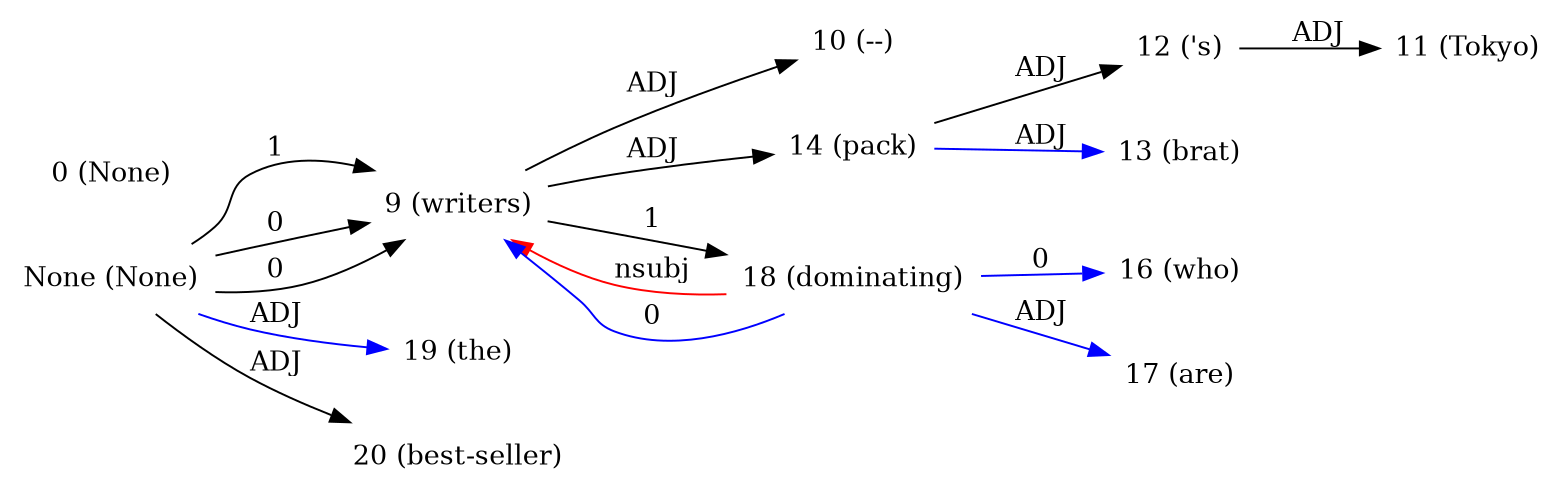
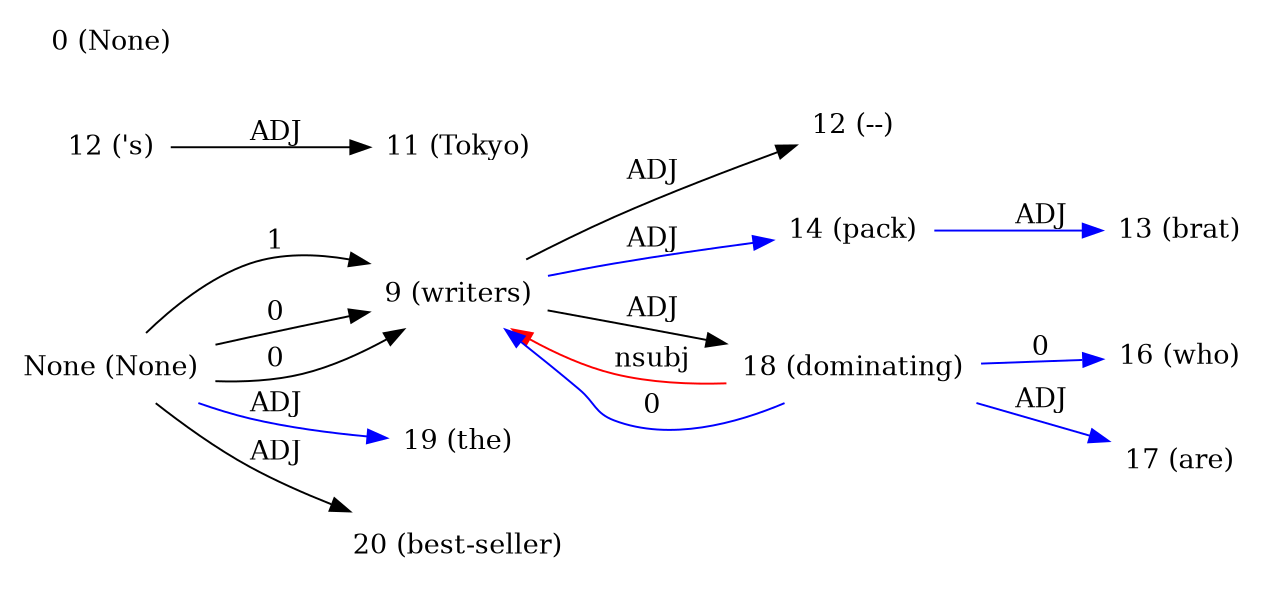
node "10 (--)": label "10 (--)" -> "12 (--)"
edge "14 (pack)" -> "12 ('s)": removed, label "ADJ"
edge "9 (writers)" -> "14 (pack)": color black -> blue
edge "9 (writers)" -> "18 (dominating)": label "1" -> "ADJ"
